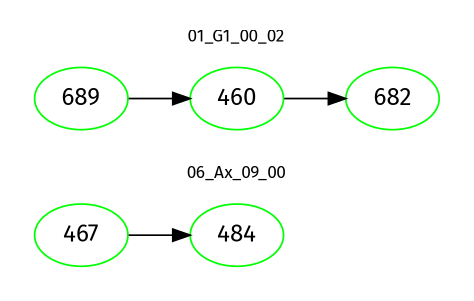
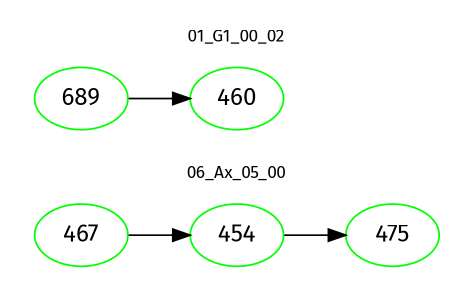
node "682": removed
cluster "06_Ax_09_00": label "06_Ax_09_00" -> "06_Ax_05_00"
node "484": label "484" -> "454"
node "475": added
